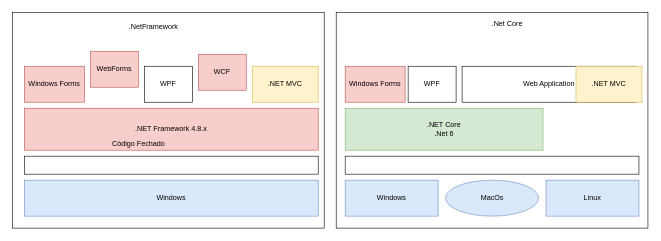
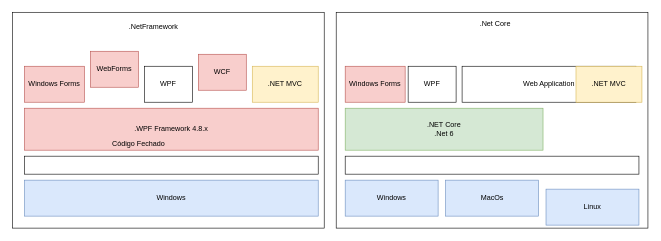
node ".Net Core": moved (507, 24) -> (495, 24)
node ".NET Framework 4.8.x": label ".NET Framework 4.8.x" -> ".WPF Framework 4.8.x"
node "MacOs": shape ellipse -> rectangle
node "Linux": moved (593, 198) -> (593, 207)
